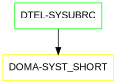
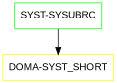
node "DTEL-SYSUBRC": label "DTEL-SYSUBRC" -> "SYST-SYSUBRC"
